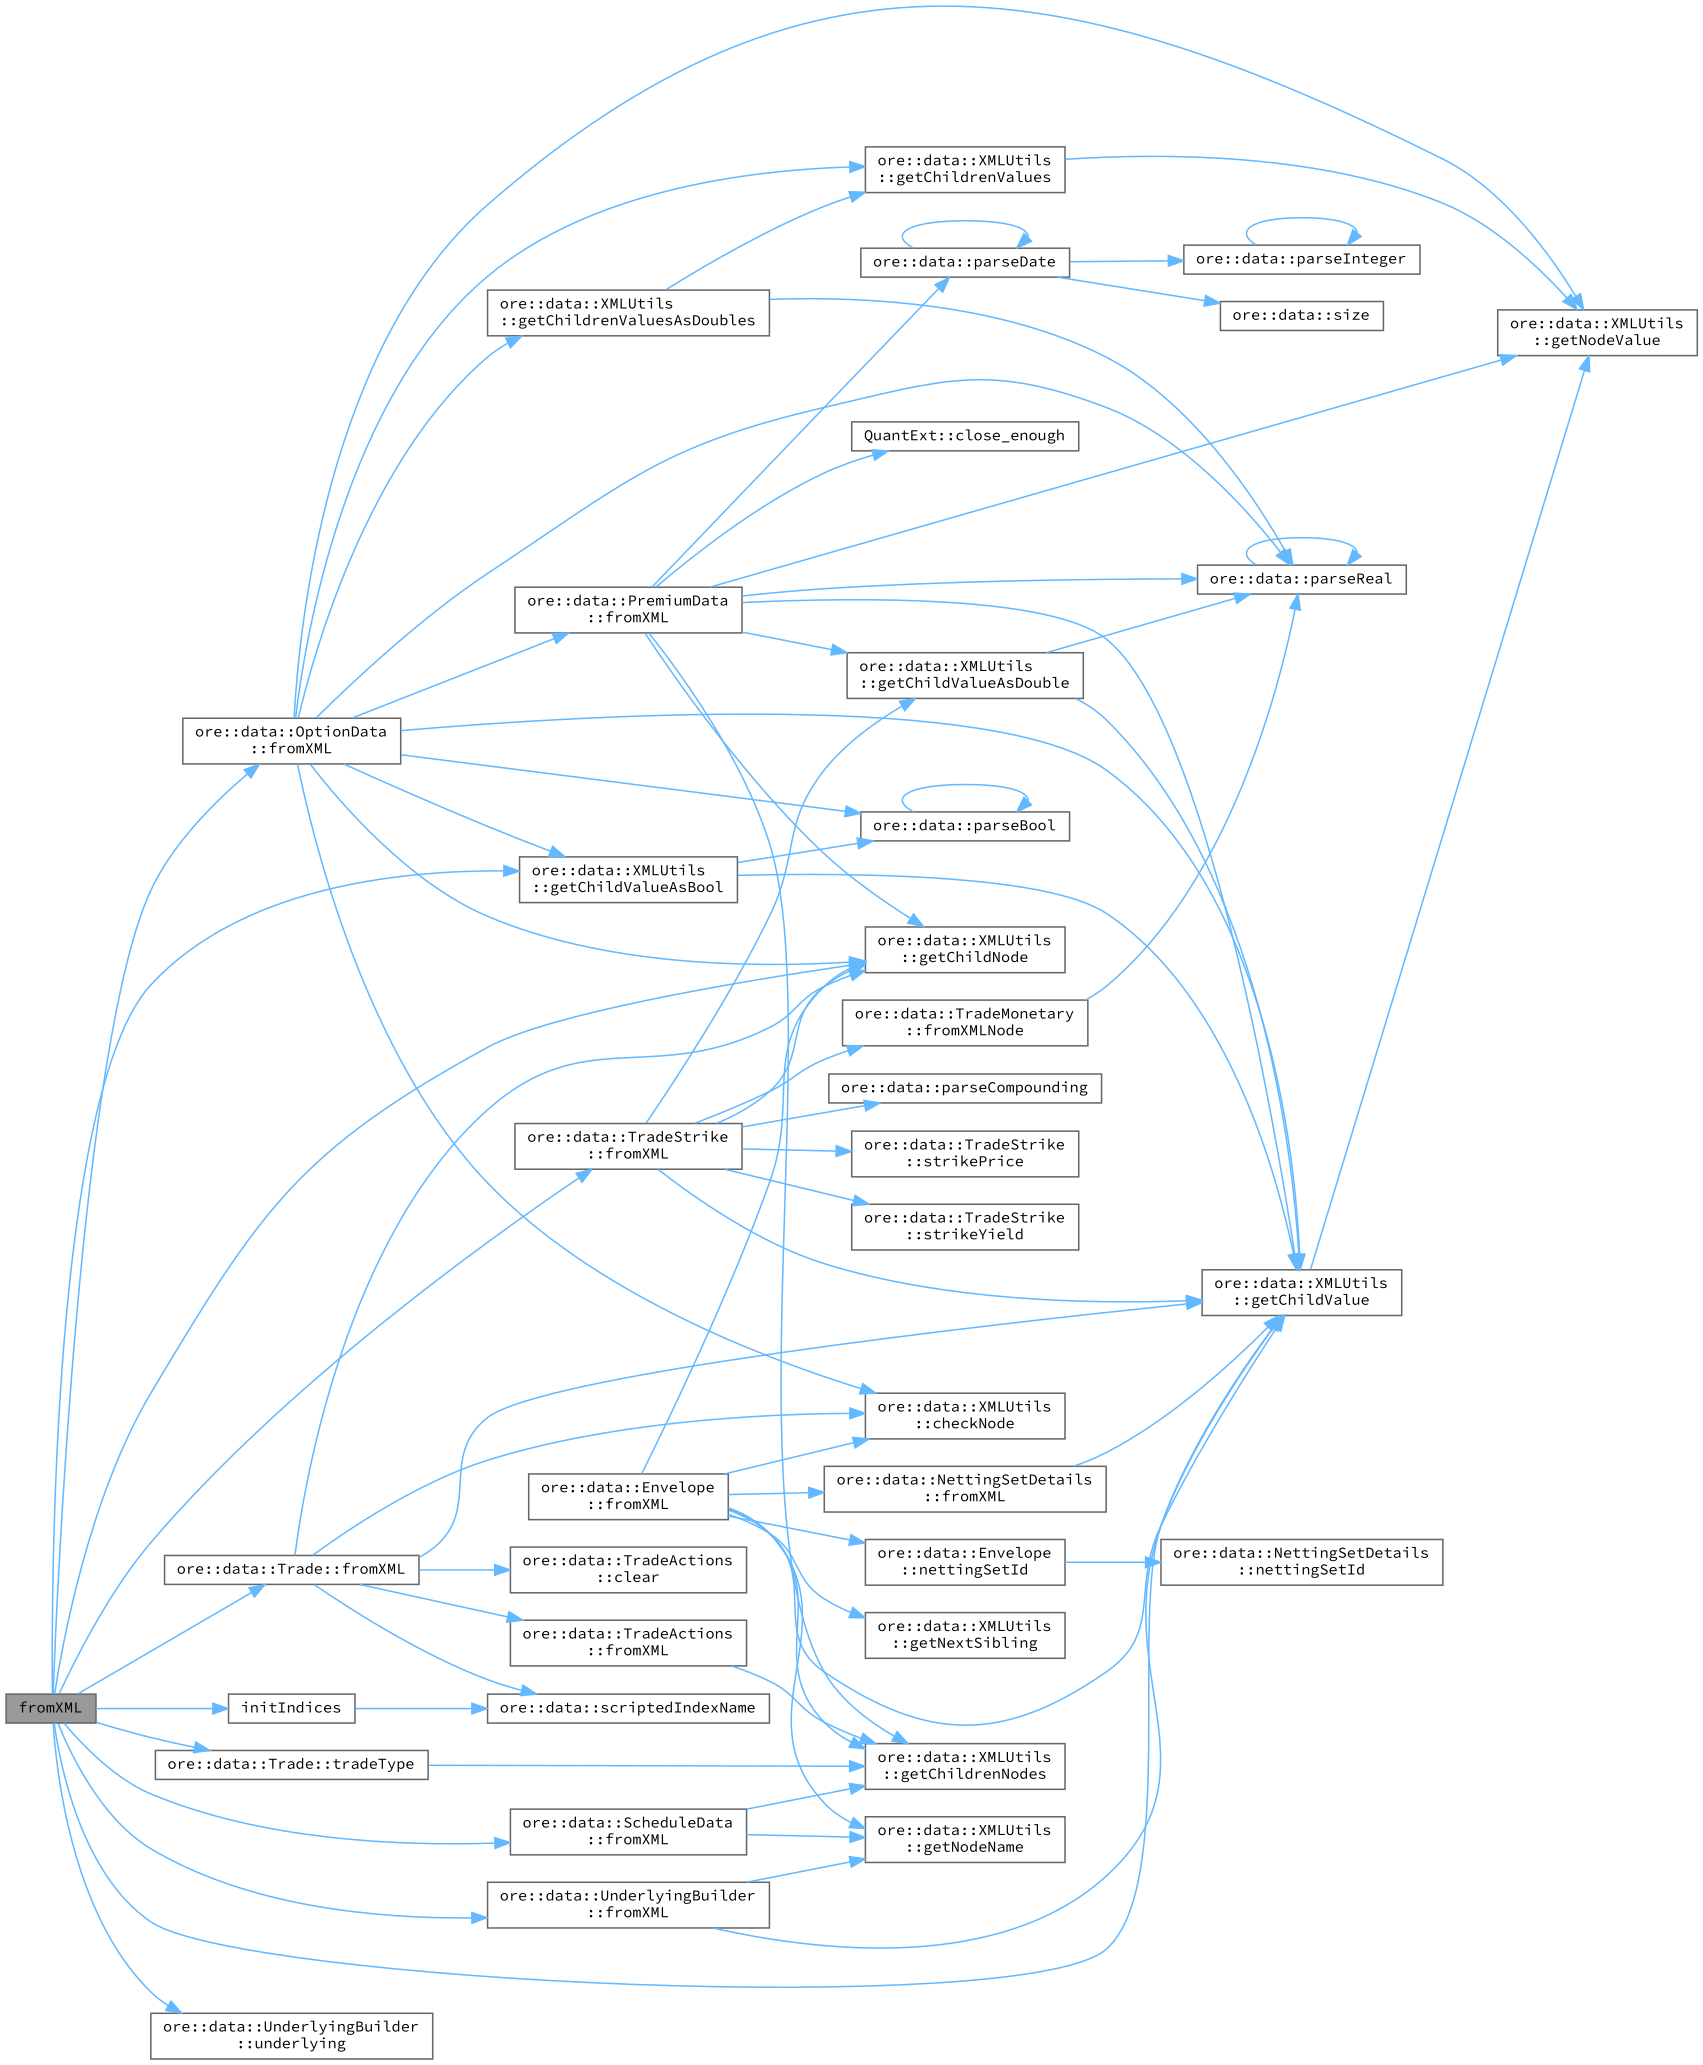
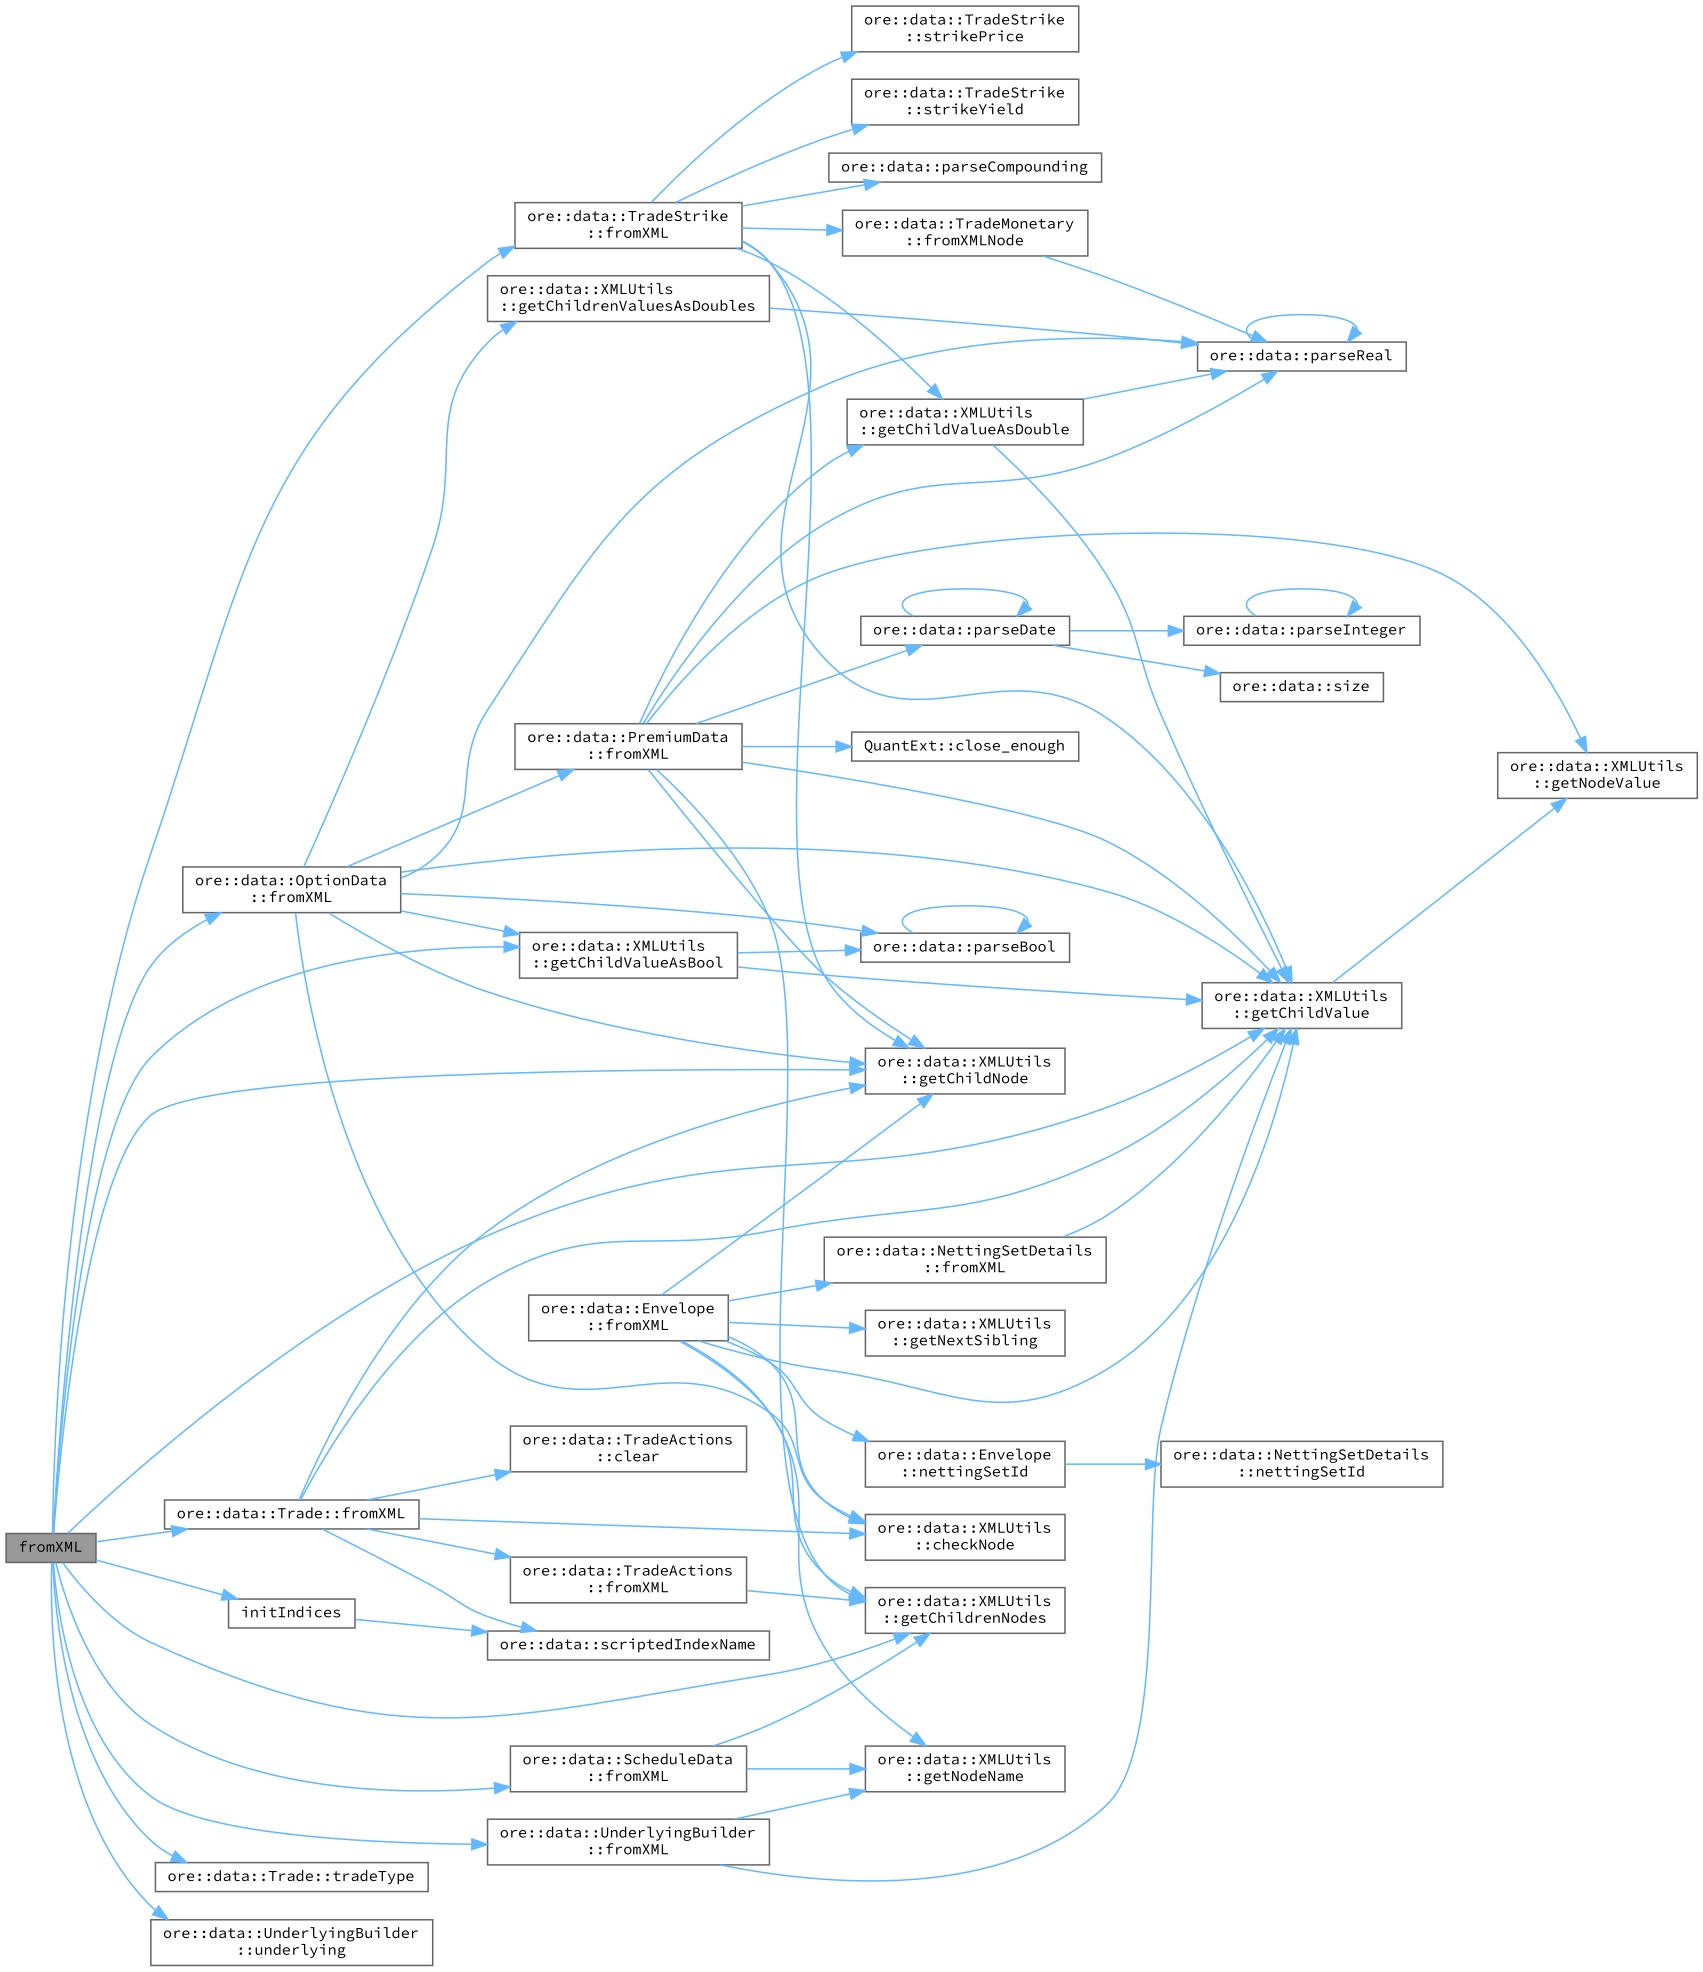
edge "ore::data::OptionData ::fromXML" -> "ore::data::XMLUtils ::getNodeValue": removed
node "ore::data::XMLUtils ::getChildrenValues": removed
edge "ore::data::Trade::tradeType" -> "ore::data::XMLUtils ::getChildrenNodes": now "fromXML" -> "ore::data::XMLUtils ::getChildrenNodes"
